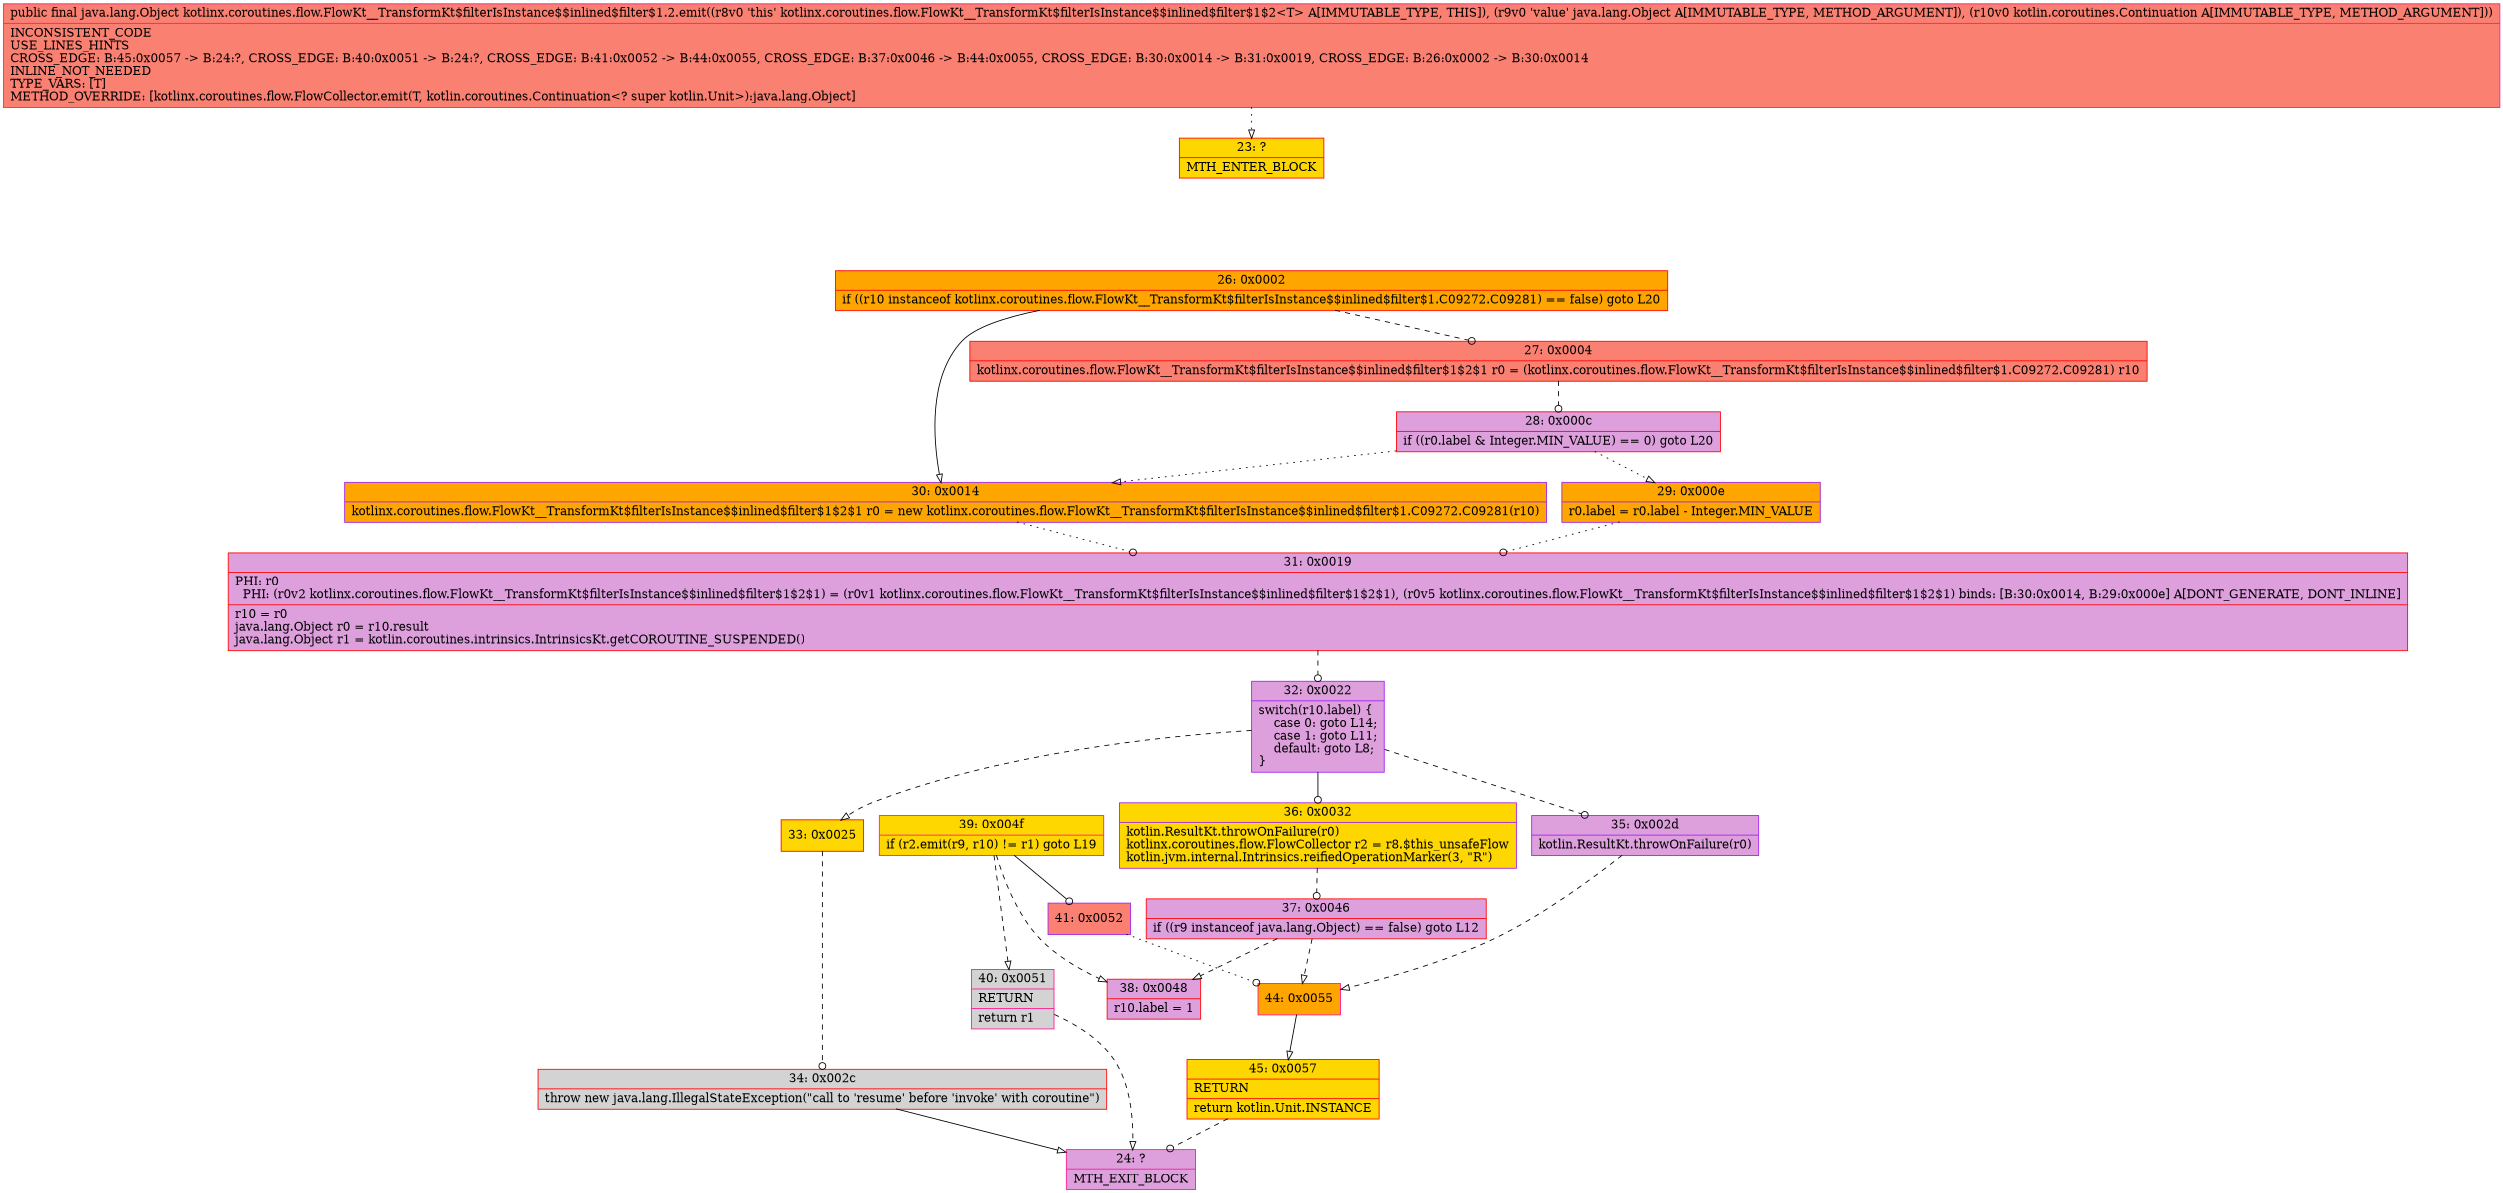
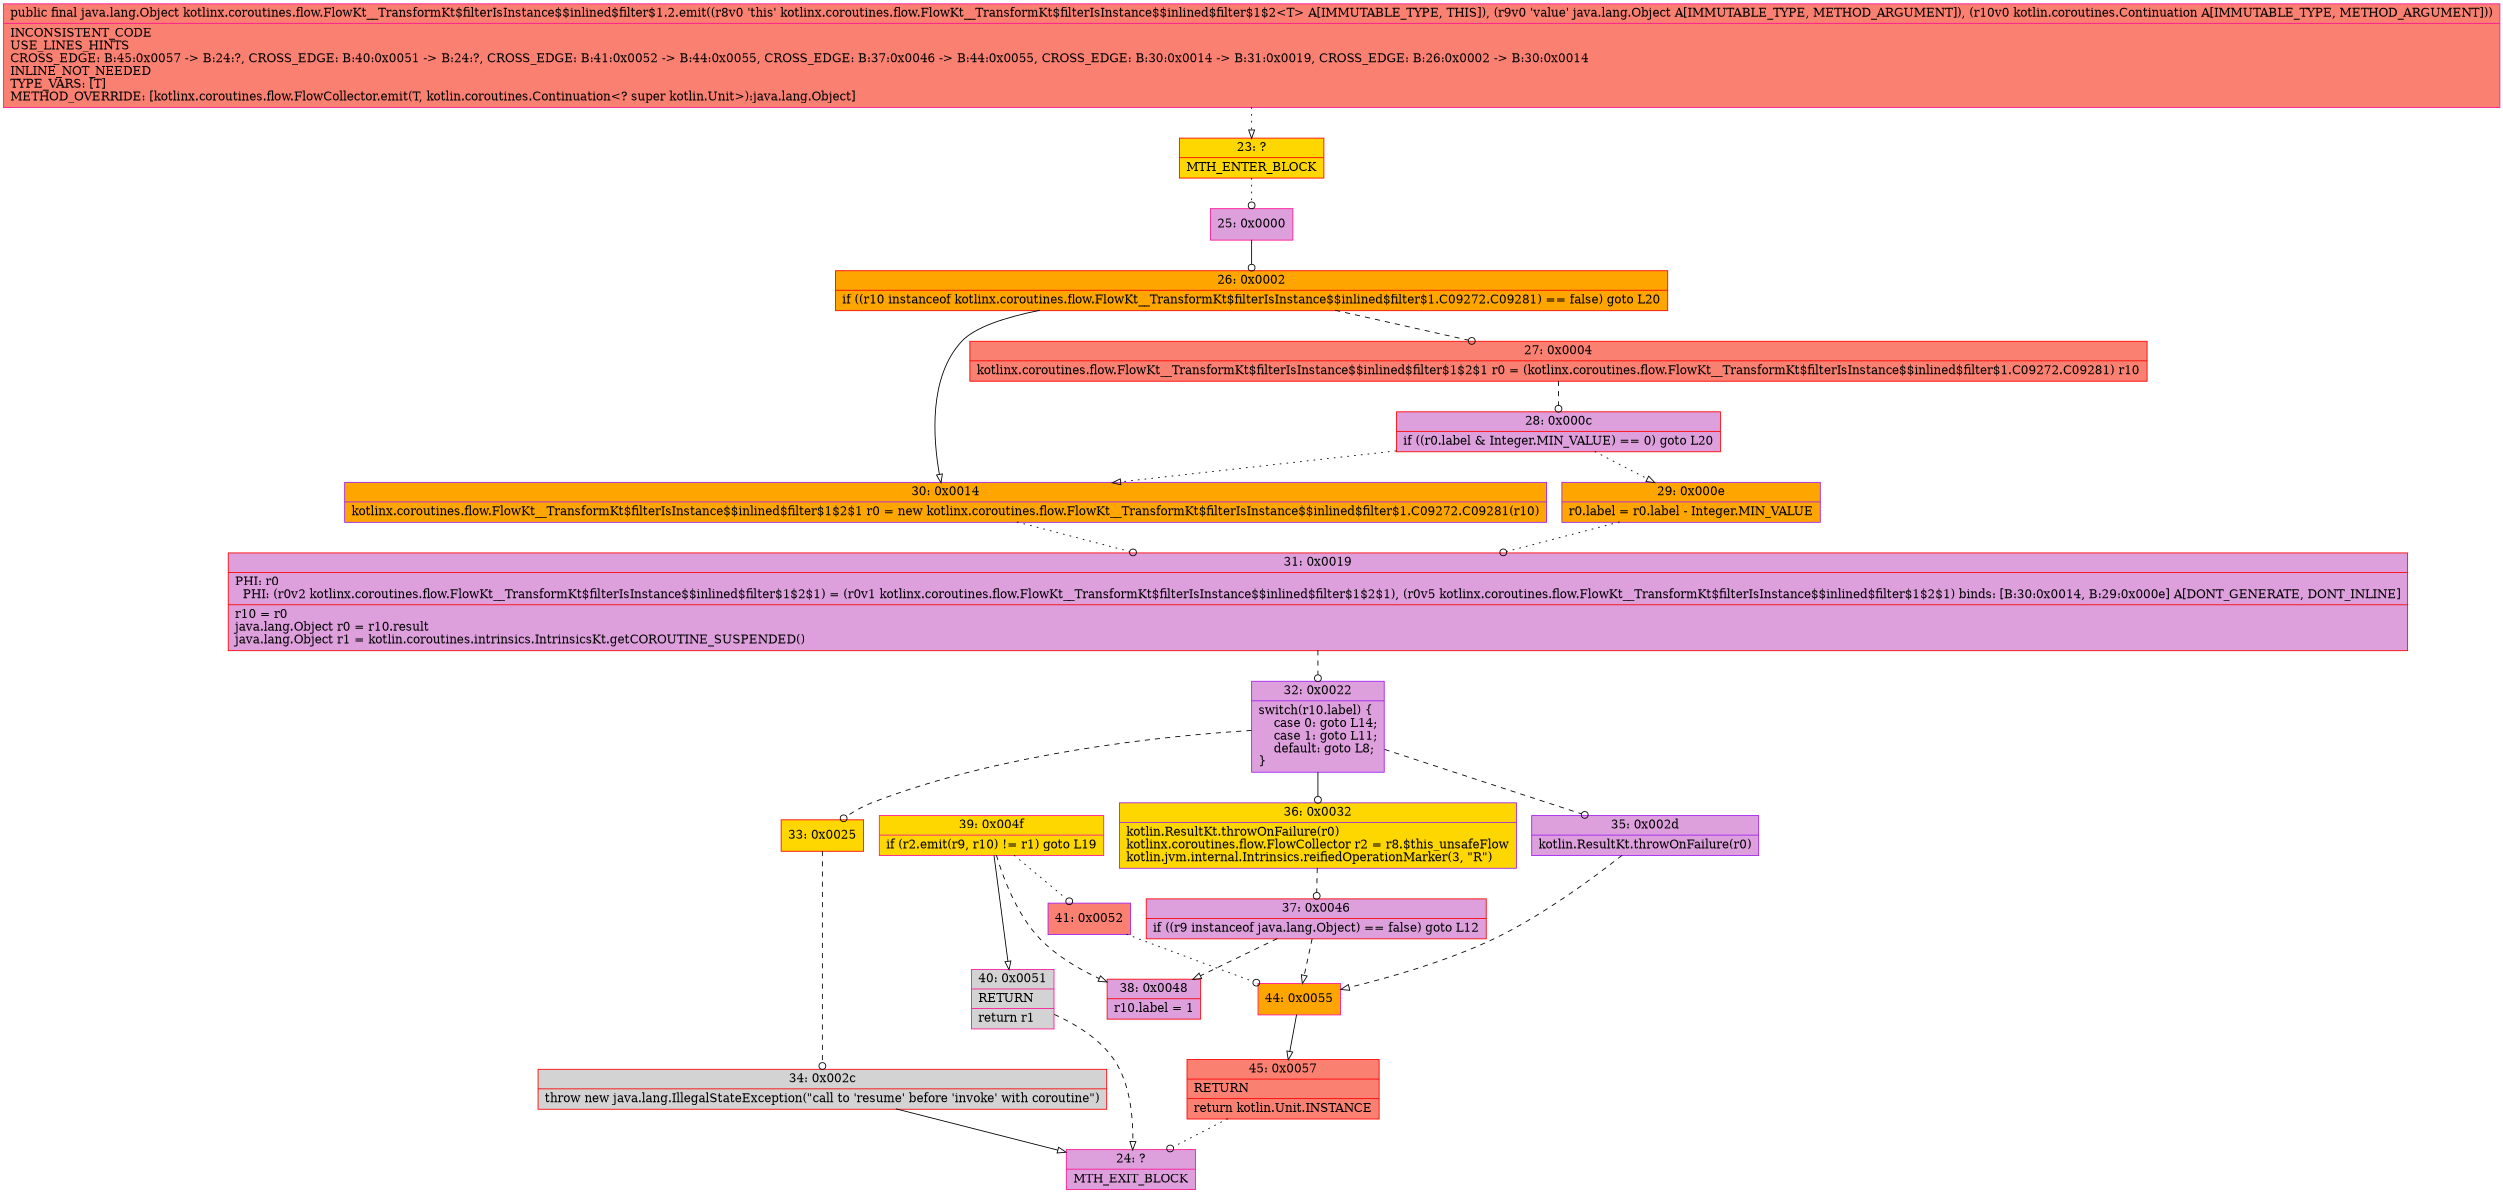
node "25: 0x0000": added
edge "32: 0x0022" -> "33: 0x0025": arrowhead onormal -> odot
edge "39: 0x004f" -> "41: 0x0052": style solid -> dotted
edge "39: 0x004f" -> "40: 0x0051": style dashed -> solid
node "45: 0x0057": fillcolor gold -> salmon
edge "45: 0x0057" -> "24: ?": style dashed -> dotted
